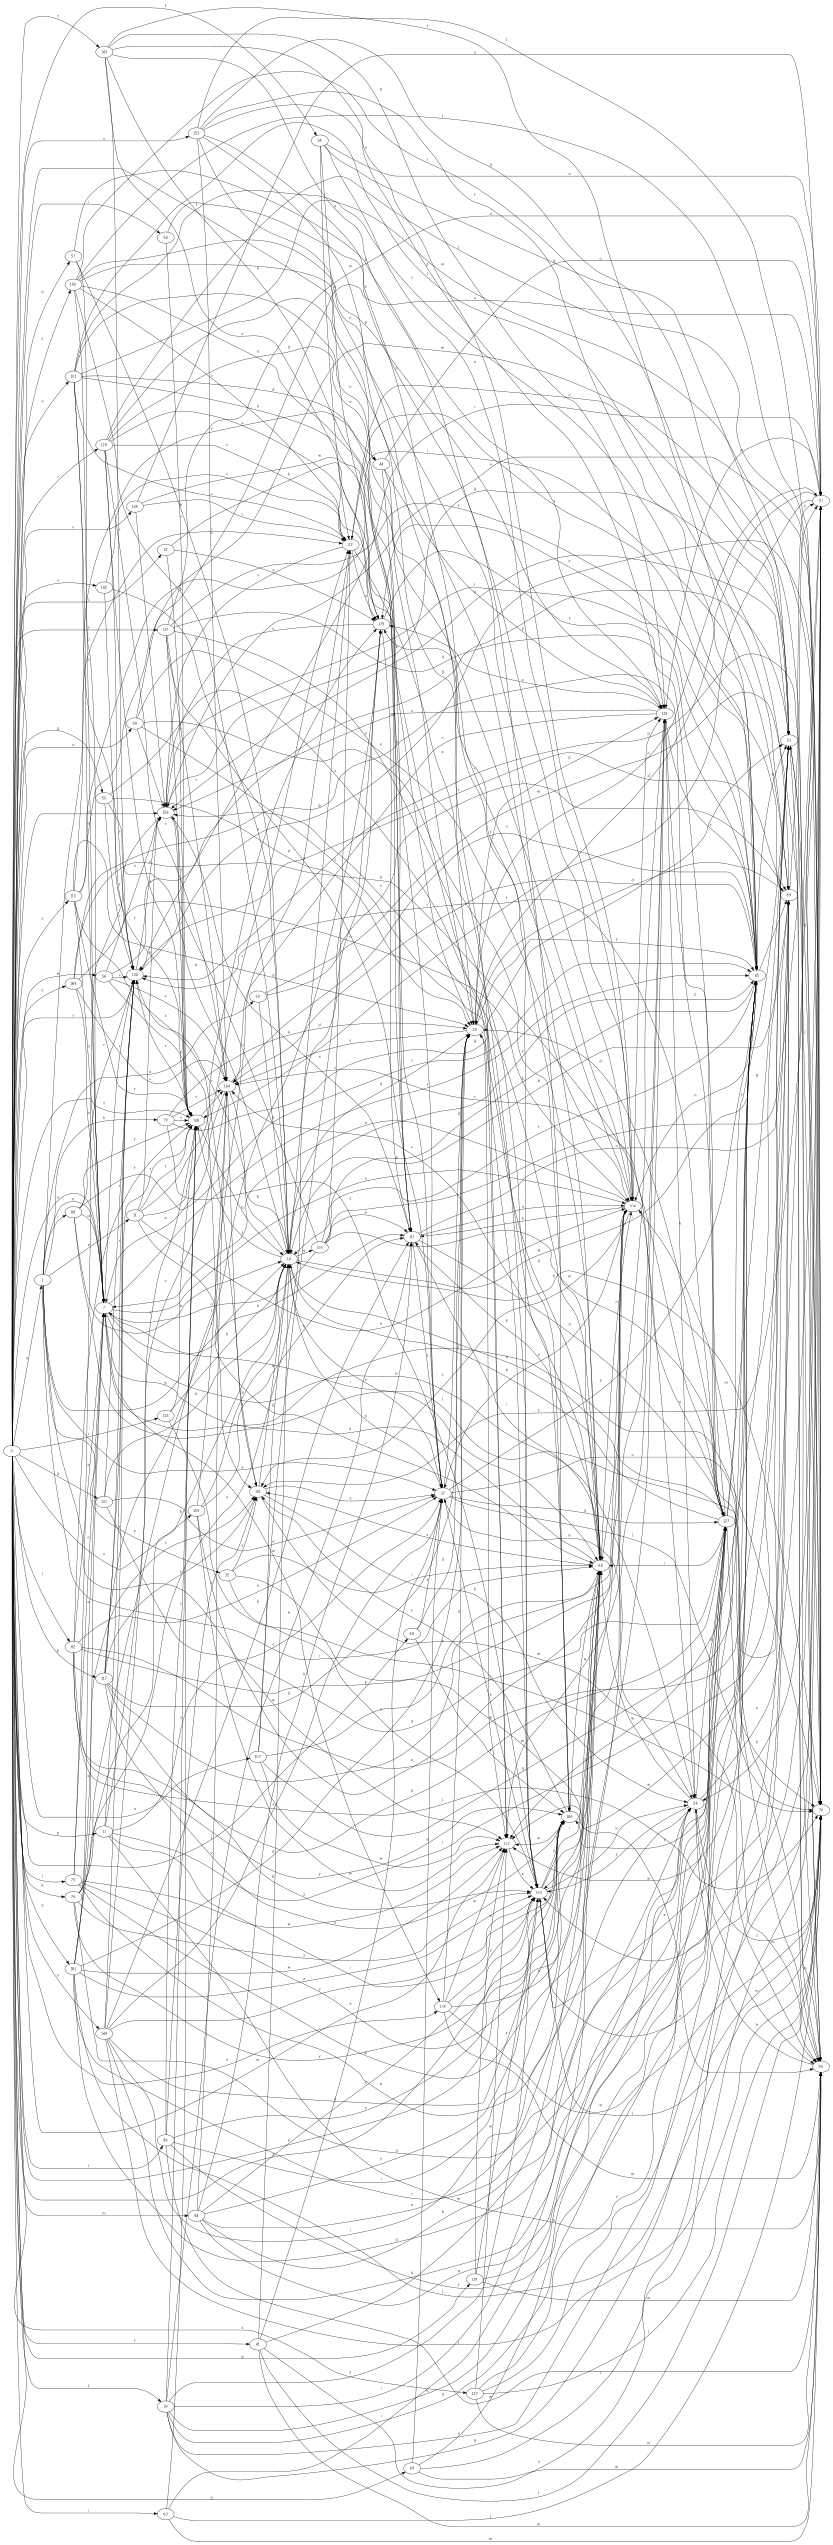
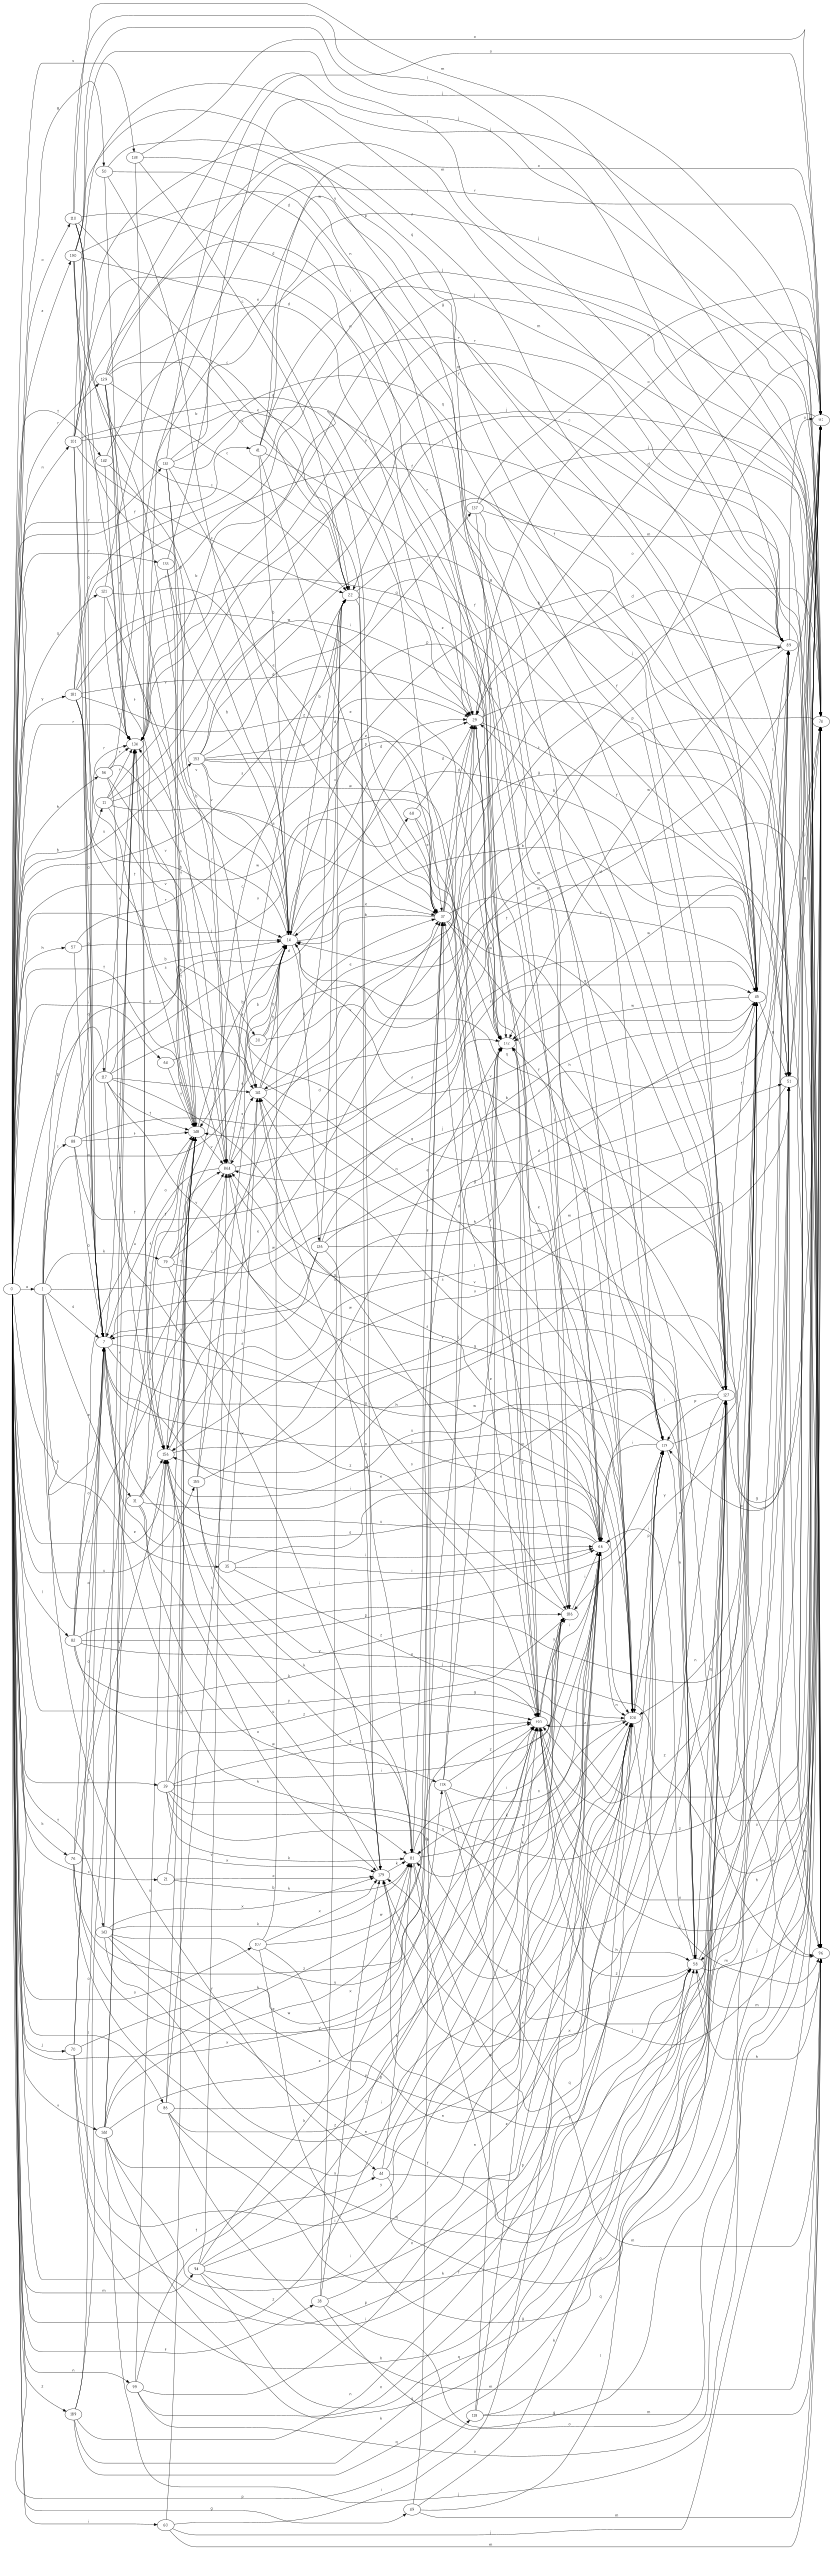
edge "29" -> "119": now "29" -> "51"
node "164": label "164" -> "864"
